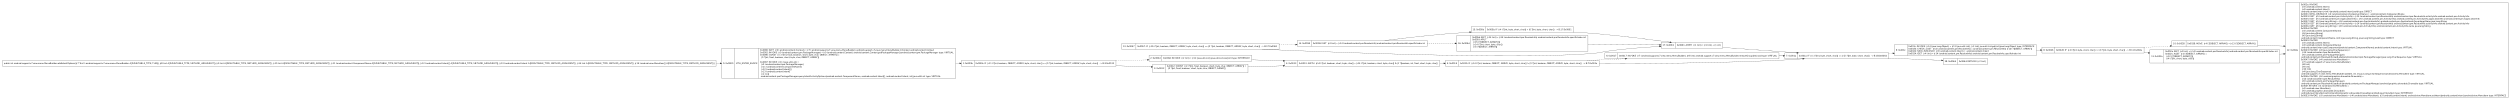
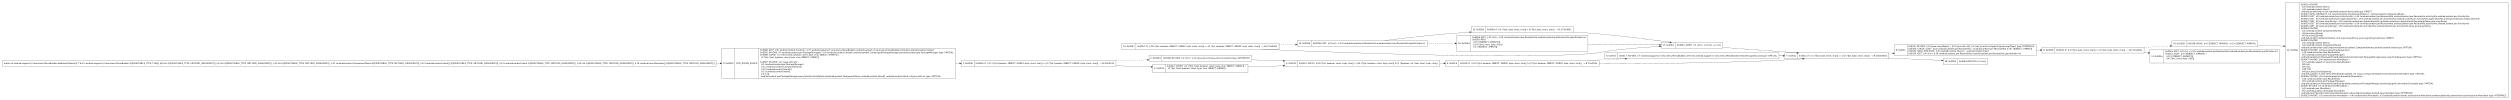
edge "11: 0x002a" -> "12: 0x002e": removed
